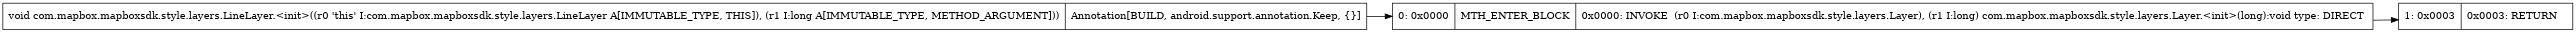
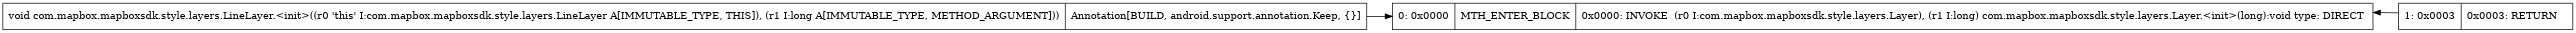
edge "0: 0x0000" -> "1: 0x0003": reversed
